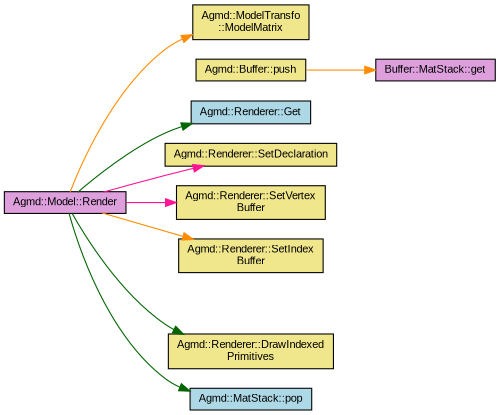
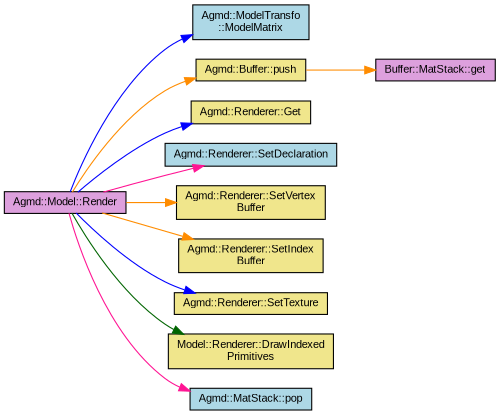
node "Agmd::ModelTransfo ::ModelMatrix": fillcolor khaki -> lightblue
edge "Agmd::Model::Render" -> "Agmd::ModelTransfo ::ModelMatrix": color darkorange -> blue
node "Agmd::Renderer::Get": fillcolor lightblue -> khaki
edge "Agmd::Model::Render" -> "Agmd::Buffer::push": added
edge "Agmd::Model::Render" -> "Agmd::Renderer::Get": color darkgreen -> blue
node "Agmd::Renderer::SetDeclaration": fillcolor khaki -> lightblue
edge "Agmd::Model::Render" -> "Agmd::Renderer::SetVertex Buffer": color deeppink -> darkorange
node "Agmd::Renderer::SetTexture": added
edge "Agmd::Model::Render" -> "Agmd::MatStack::pop": color darkgreen -> deeppink
node "Agmd::Renderer::DrawIndexed Primitives": label "Agmd::Renderer::DrawIndexed Primitives" -> "Model::Renderer::DrawIndexed Primitives"
